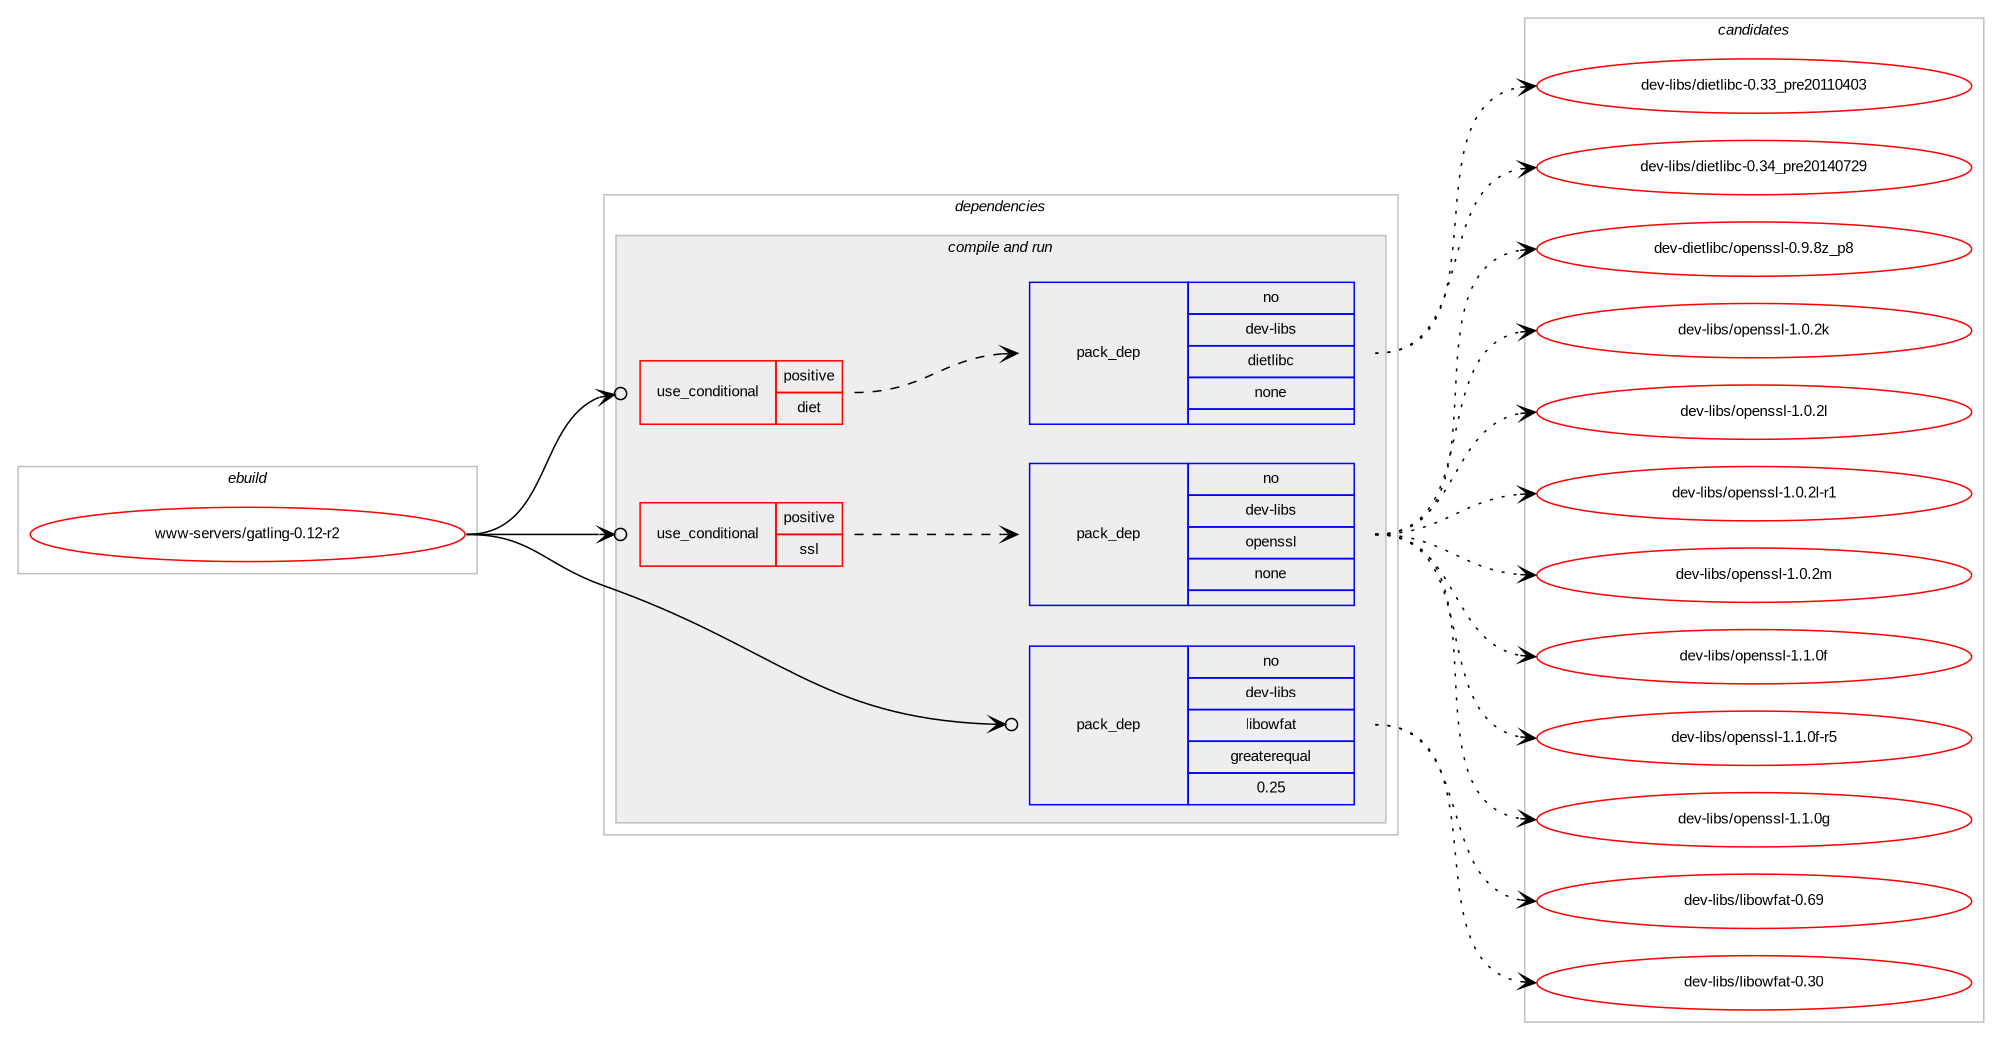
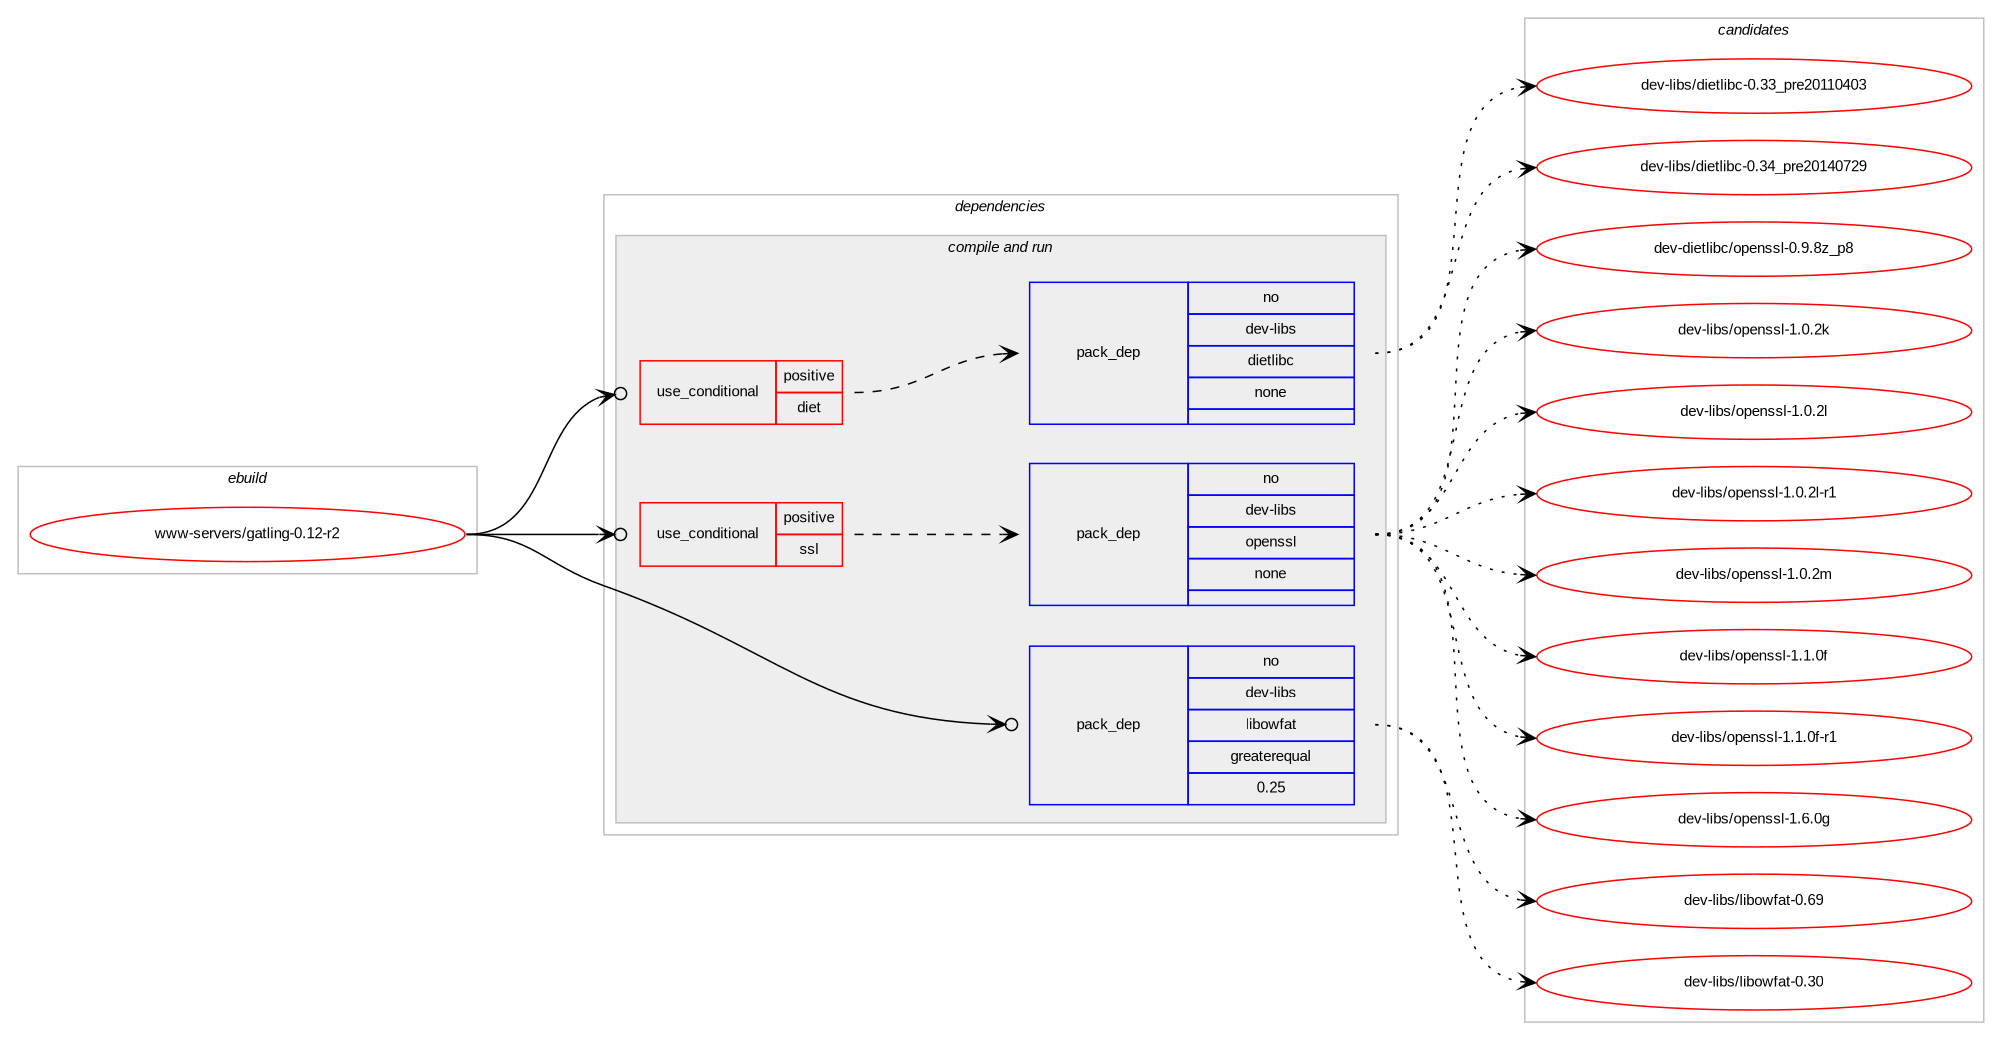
node "dev-libs/openssl-1.1.0f-r5": label "dev-libs/openssl-1.1.0f-r5" -> "dev-libs/openssl-1.1.0f-r1"
node "dev-libs/openssl-1.1.0g": label "dev-libs/openssl-1.1.0g" -> "dev-libs/openssl-1.6.0g"
